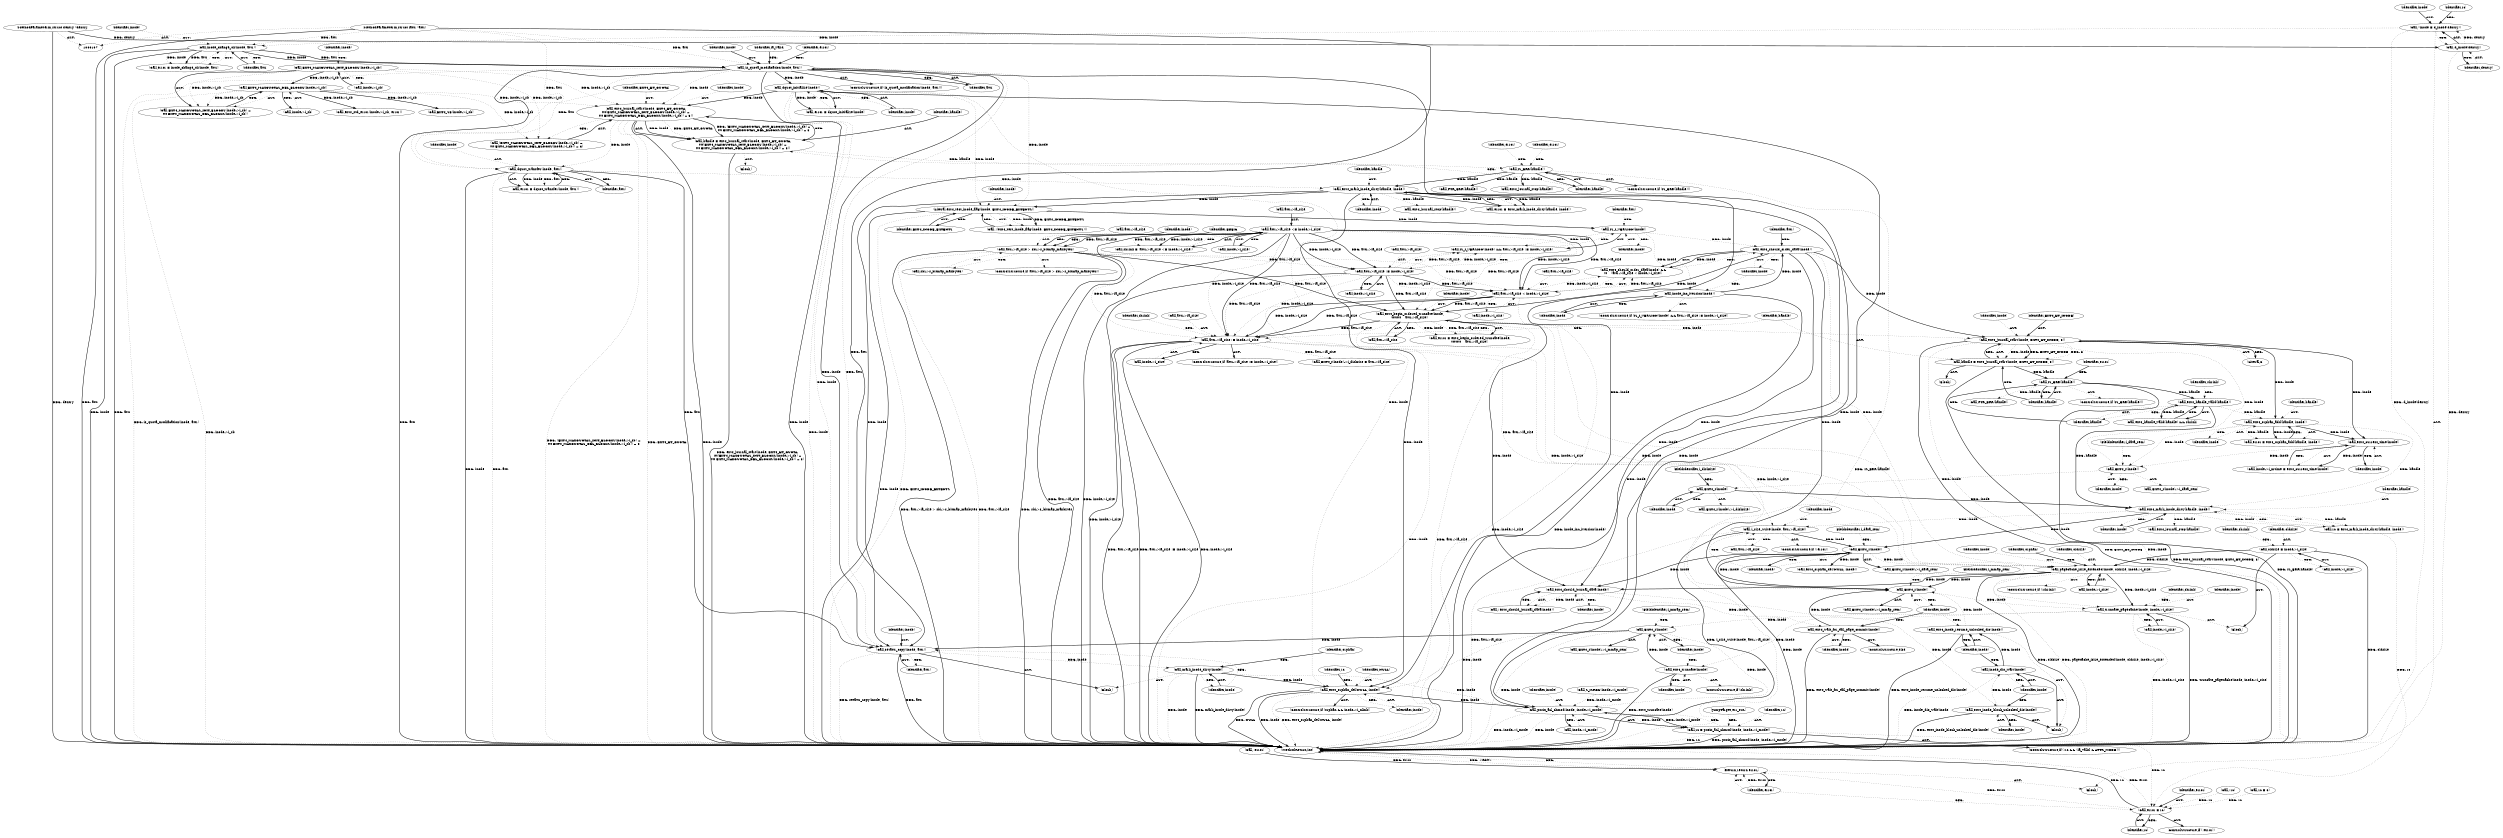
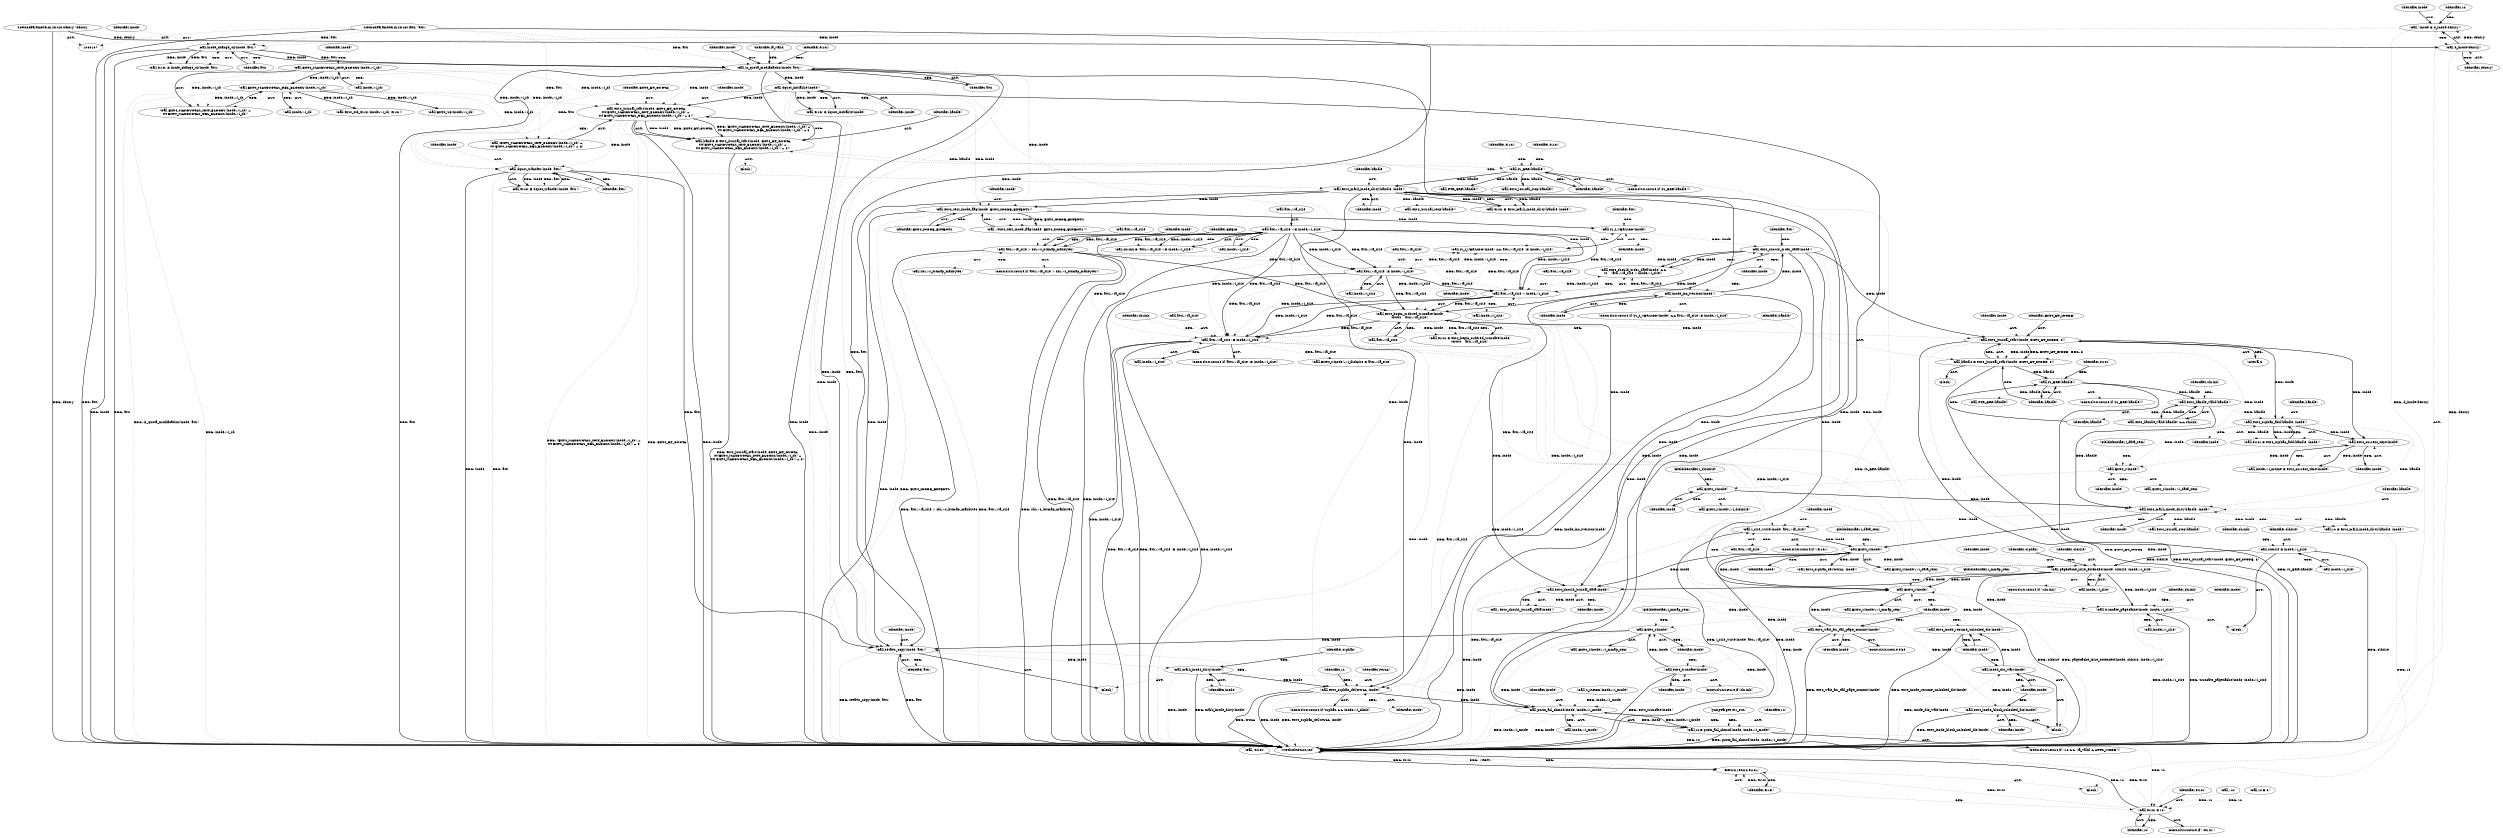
node "(ControlStructure,if (is_quota_modification(inode, attr)))": removed
node "(Literal,ext4_test_inode_flag(inode, EXT4_INODE_EXTENTS))": label "(Literal,ext4_test_inode_flag(inode, EXT4_INODE_EXTENTS))" -> "(Call,ext4_test_inode_flag(inode, EXT4_INODE_EXTENTS))"
